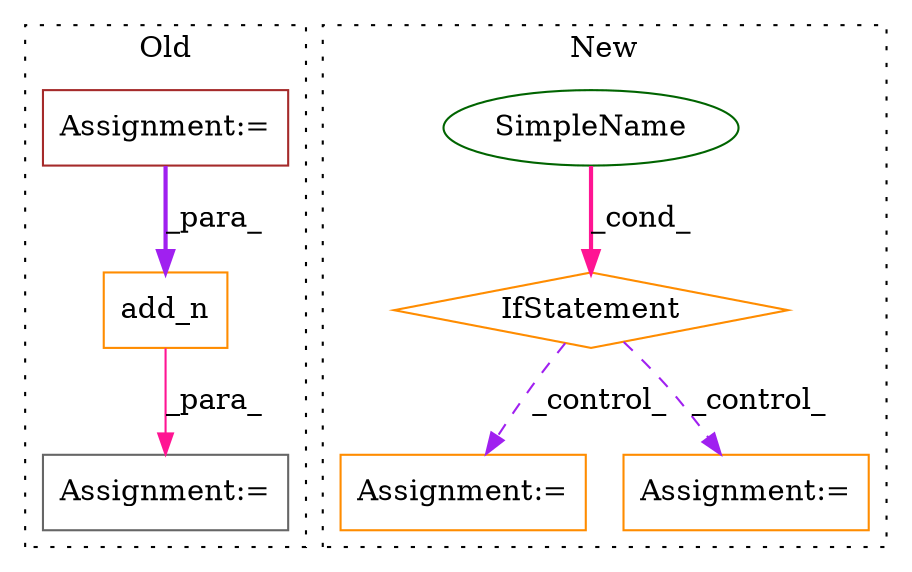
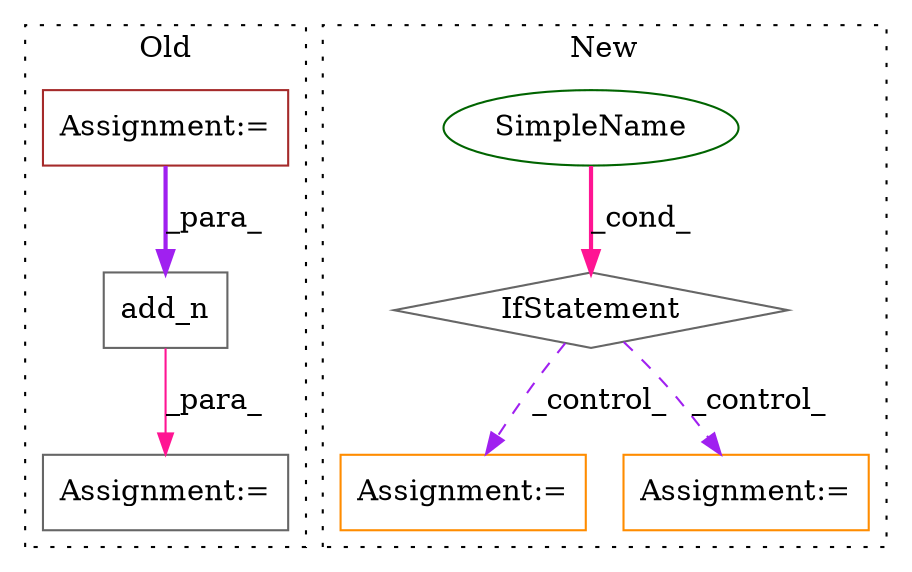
node "add_n": color darkorange -> gray40
node "IfStatement": color darkorange -> gray40
